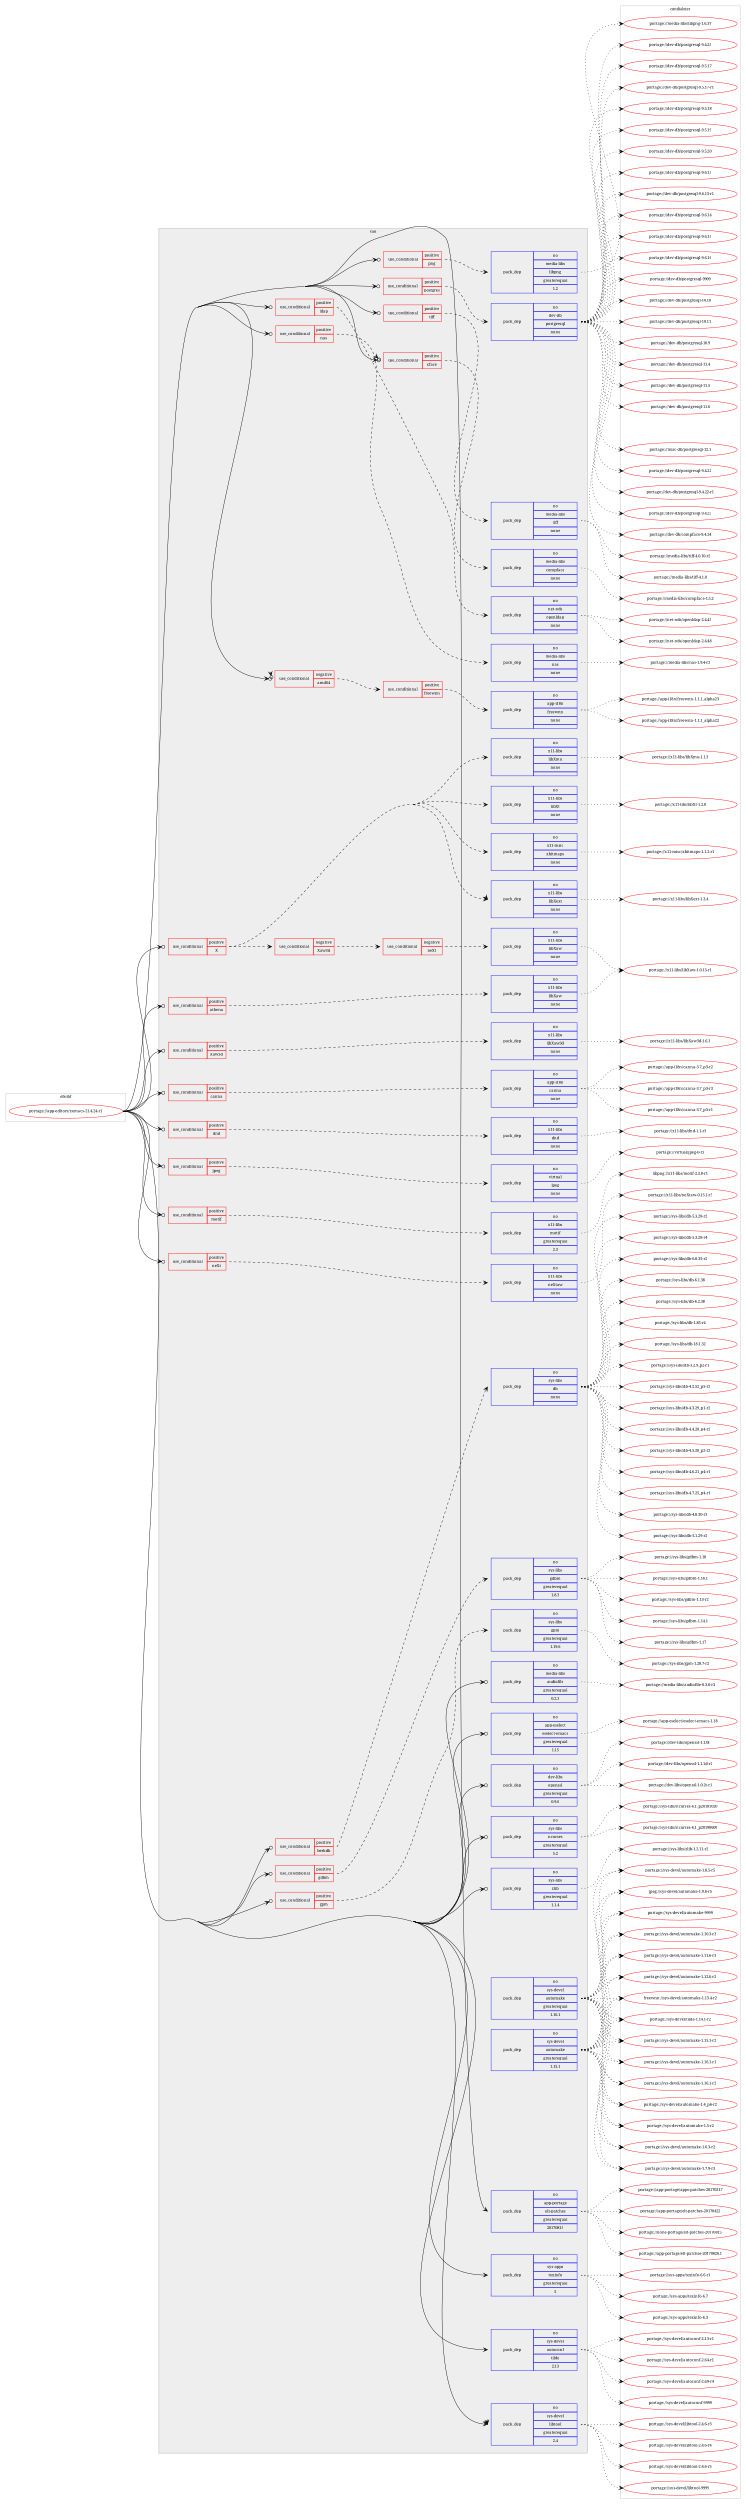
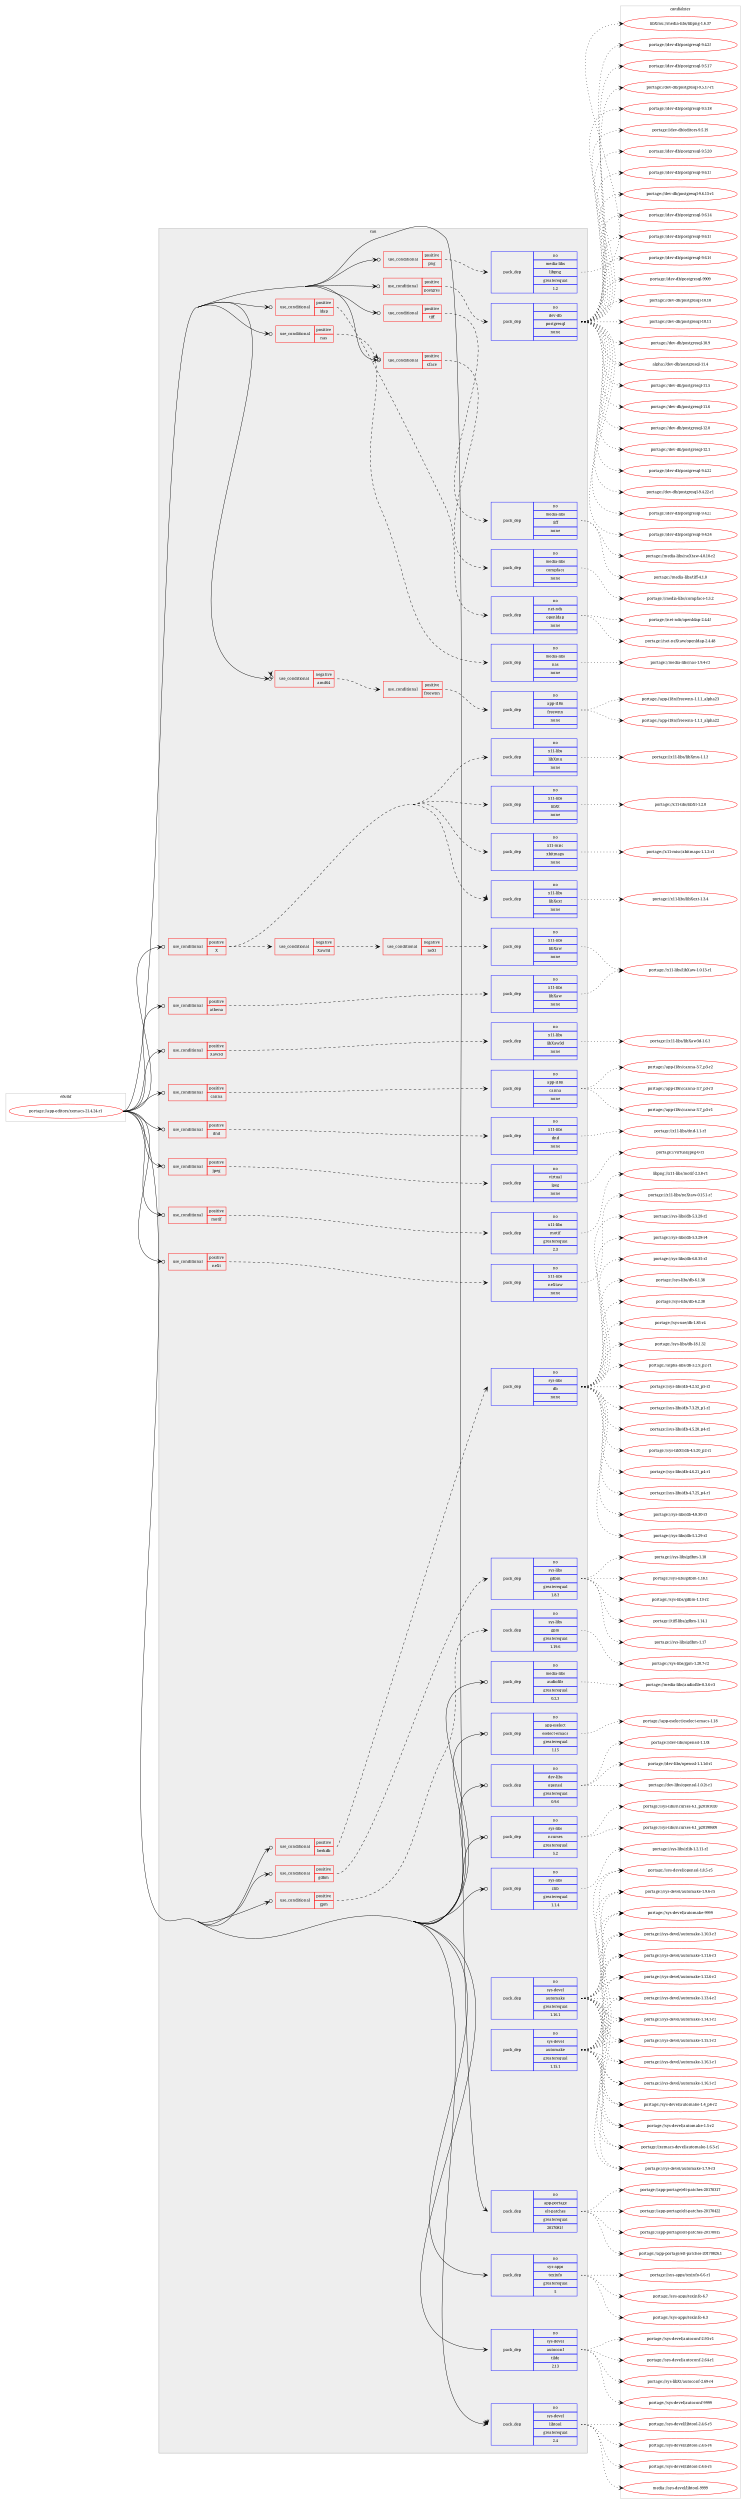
node "portage://media-libs/libpng-1.6.37": label "portage://media-libs/libpng-1.6.37" -> "libXmu://media-libs/libpng-1.6.37"
node "portage://dev-db/postgresql-9.5.19": label "portage://dev-db/postgresql-9.5.19" -> "portage://dev-db/editors-9.5.19"
node "portage://dev-db/postgresql-11.4": label "portage://dev-db/postgresql-11.4" -> "alpha://dev-db/postgresql-11.4"
node "portage://dev-db/postgresql-12.0": added
node "portage://misc-db/postgresql-12.1": label "portage://misc-db/postgresql-12.1" -> "portage://dev-db/postgresql-12.1"
node "portage://dev-db/compface-9.4.24": label "portage://dev-db/compface-9.4.24" -> "portage://dev-db/postgresql-9.4.24"
node "portage://media-libs/tiff-4.0.10-r2": label "portage://media-libs/tiff-4.0.10-r2" -> "portage://media-libs/neXtaw-4.0.10-r2"
node "portage://net-nds/openldap-2.4.48": label "portage://net-nds/openldap-2.4.48" -> "portage://net-neXtaw/openldap-2.4.48"
node "portage://sys-libs/db-1.85-r4": label "portage://sys-libs/db-1.85-r4" -> "portage://sys-use/db-1.85-r4"
node "portage://sys-libs/db-3.2.9_p2-r1": label "portage://sys-libs/db-3.2.9_p2-r1" -> "portage://alpha-libs/db-3.2.9_p2-r1"
node "portage://sys-libs/db-4.3.29_p1-r2": label "portage://sys-libs/db-4.3.29_p1-r2" -> "portage://sys-libs/db-7.3.29_p1-r2"
node "portage://sys-libs/db-4.4.20_p4-r2": label "portage://sys-libs/db-4.4.20_p4-r2" -> "portage://sys-libs/db-4.5.20_p4-r2"
node "portage://sys-libs/db-4.5.20_p2-r2": label "portage://sys-libs/db-4.5.20_p2-r2" -> "portage://sys-libXt/db-4.5.20_p2-r2"
node "portage://sys-libs/gdbm-1.14.1": label "portage://sys-libs/gdbm-1.14.1" -> "portage://tiff-libs/gdbm-1.14.1"
node "portage://sys-devel/automake-1.8.5-r5": label "portage://sys-devel/automake-1.8.5-r5" -> "portage://sys-devel/openssl-1.8.5-r5"
node "jpeg://sys-devel/automake-1.9.6-r5": label "jpeg://sys-devel/automake-1.9.6-r5" -> "portage://sys-devel/automake-1.9.6-r5"
node "freewnn://sys-devel/automake-1.13.4-r2": label "freewnn://sys-devel/automake-1.13.4-r2" -> "portage://sys-devel/automake-1.13.4-r2"
node "portage://sys-devel/tilde-1.14.1-r2": label "portage://sys-devel/tilde-1.14.1-r2" -> "portage://sys-devel/automake-1.14.1-r2"
node "portage://sys-devel/automake-1.6.3-r2": label "portage://sys-devel/automake-1.6.3-r2" -> "portage://xemacs-devel/automake-1.6.3-r2"
node "portage://app-portage/apps-patches-20170317": label "portage://app-portage/apps-patches-20170317" -> "portage://app-portage/elt-patches-20170317"
node "portage://none-portage/elt-patches-20170815": label "portage://none-portage/elt-patches-20170815" -> "portage://app-portage/elt-patches-20170815"
node "portage://sys-devel/autoconf-2.13-r1": label "portage://sys-devel/autoconf-2.13-r1" -> "portage://sys-devel/autoconf-2.93-r1"
node "portage://sys-devel/autoconf-2.69-r4": label "portage://sys-devel/autoconf-2.69-r4" -> "portage://sys-libXt/autoconf-2.69-r4"
node "portage://sys-devel/libtool-9999": label "portage://sys-devel/libtool-9999" -> "media://sys-devel/libtool-9999"
